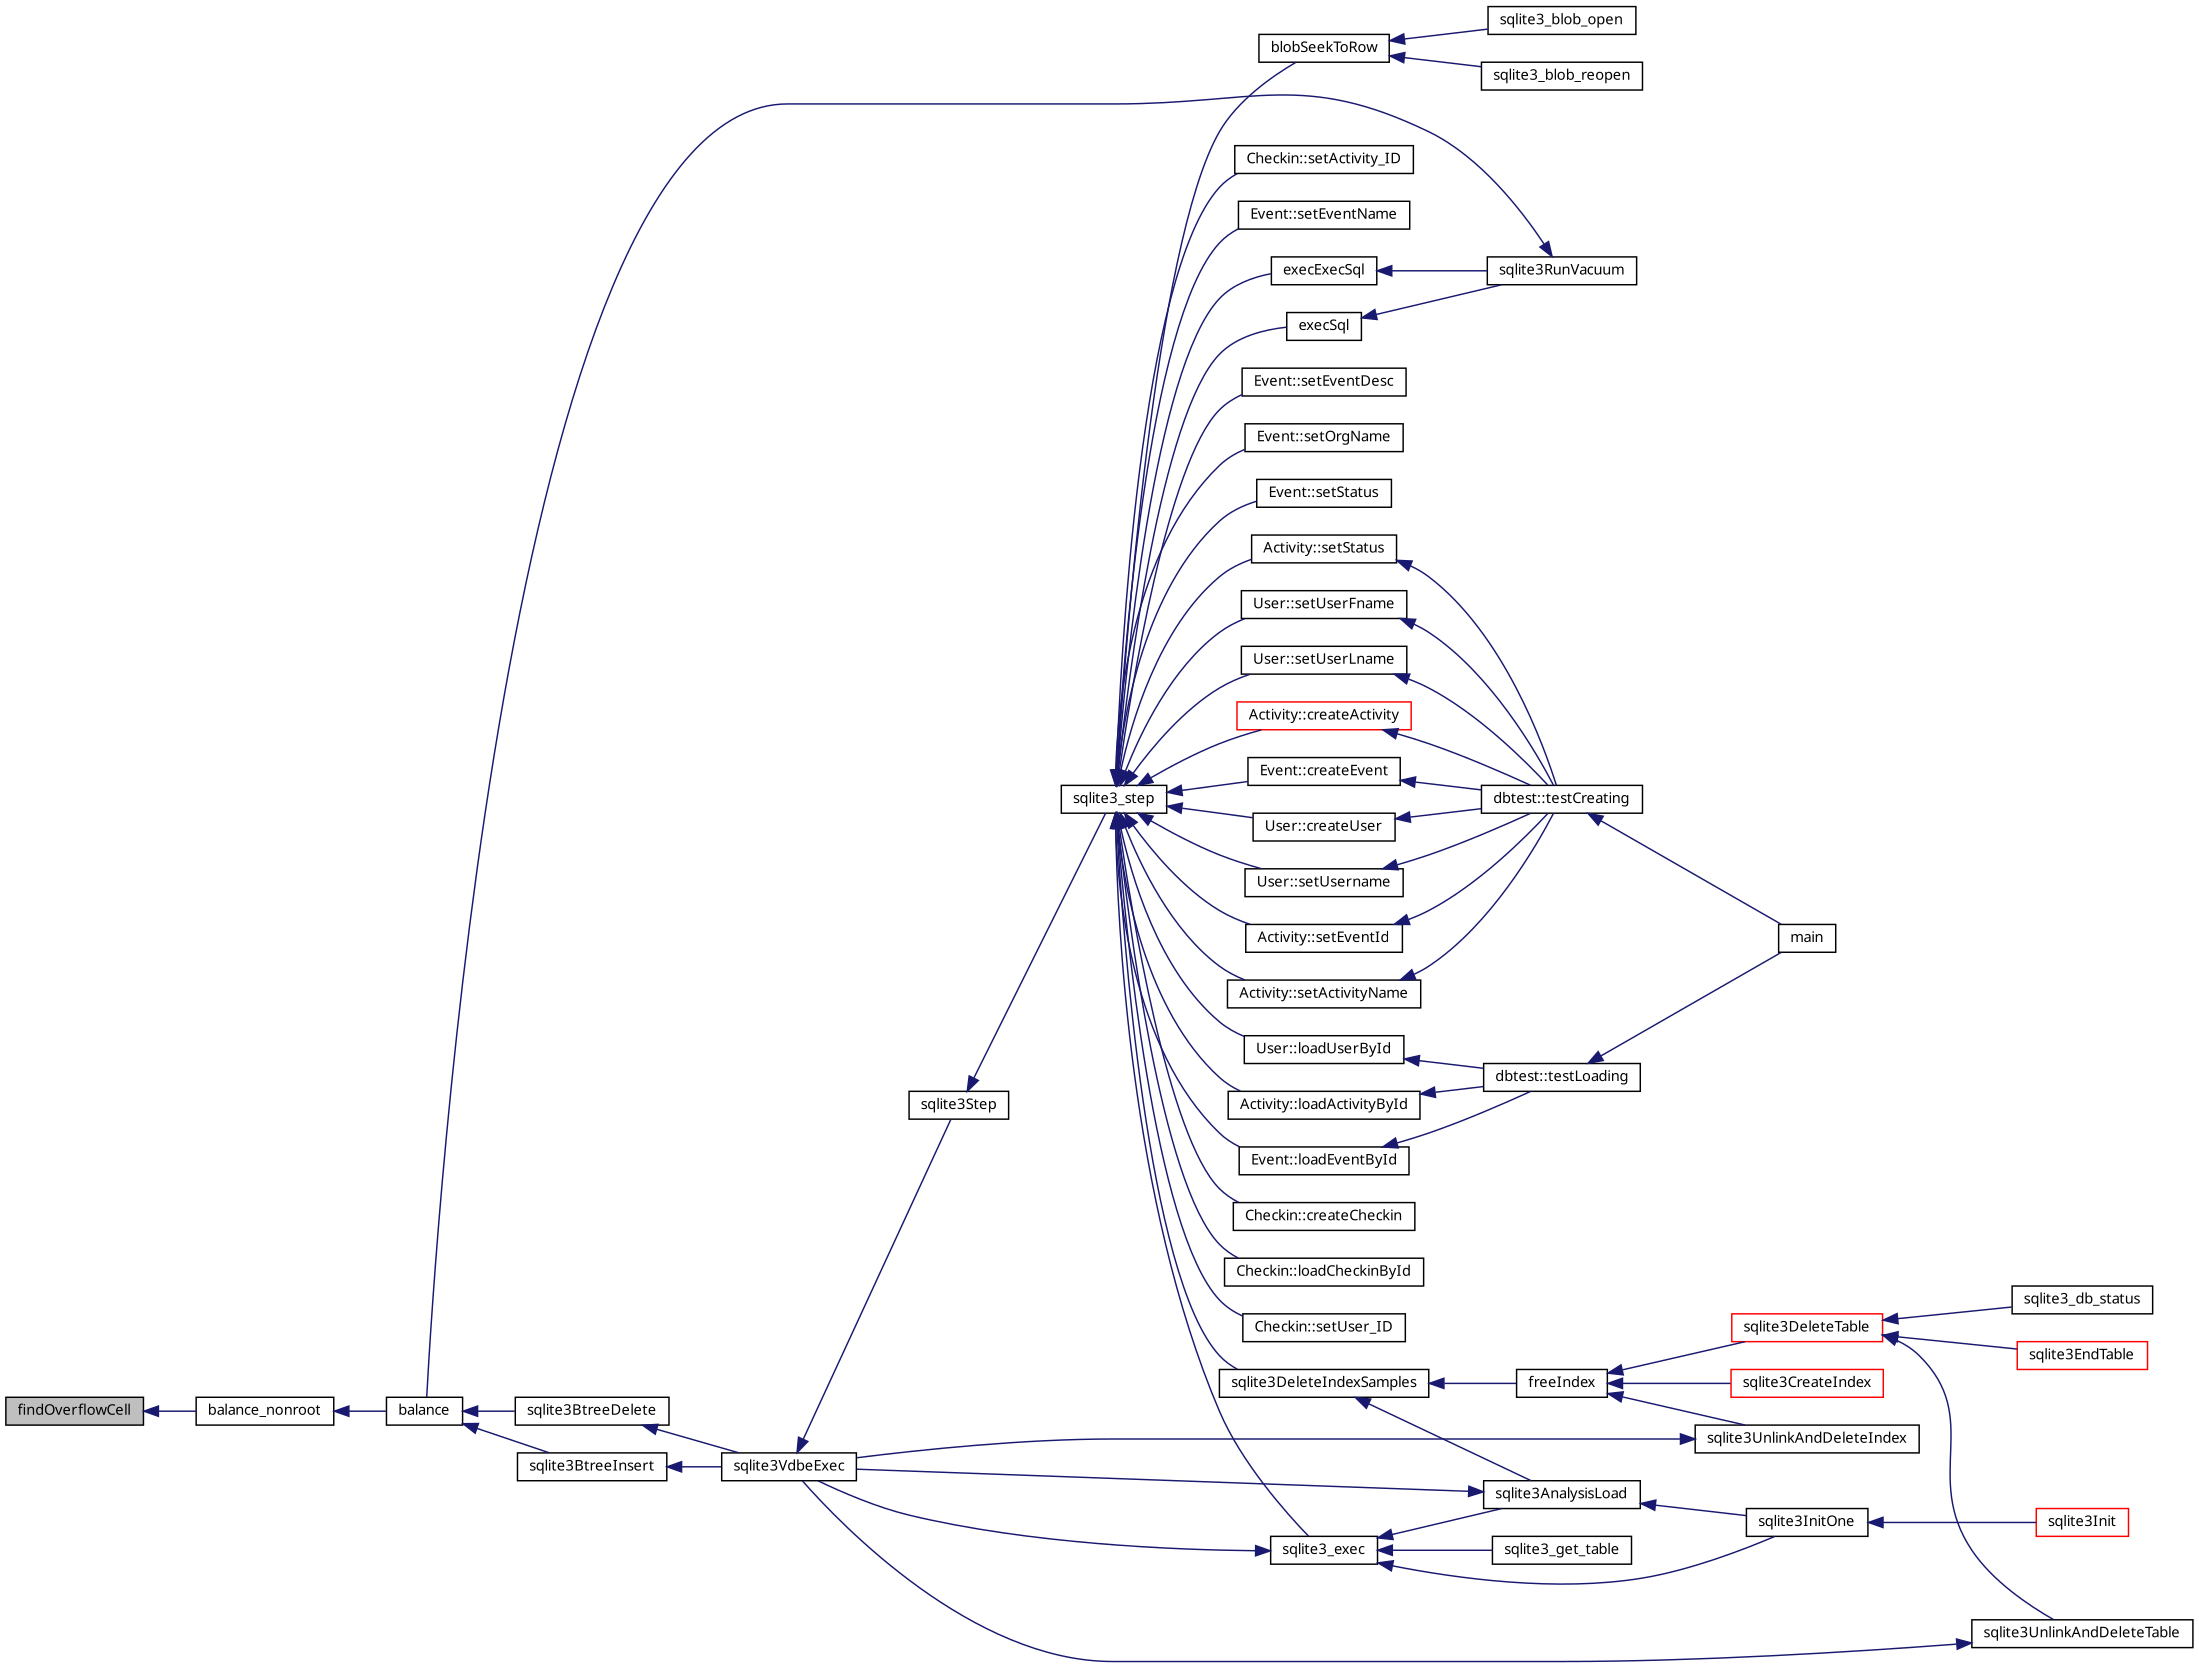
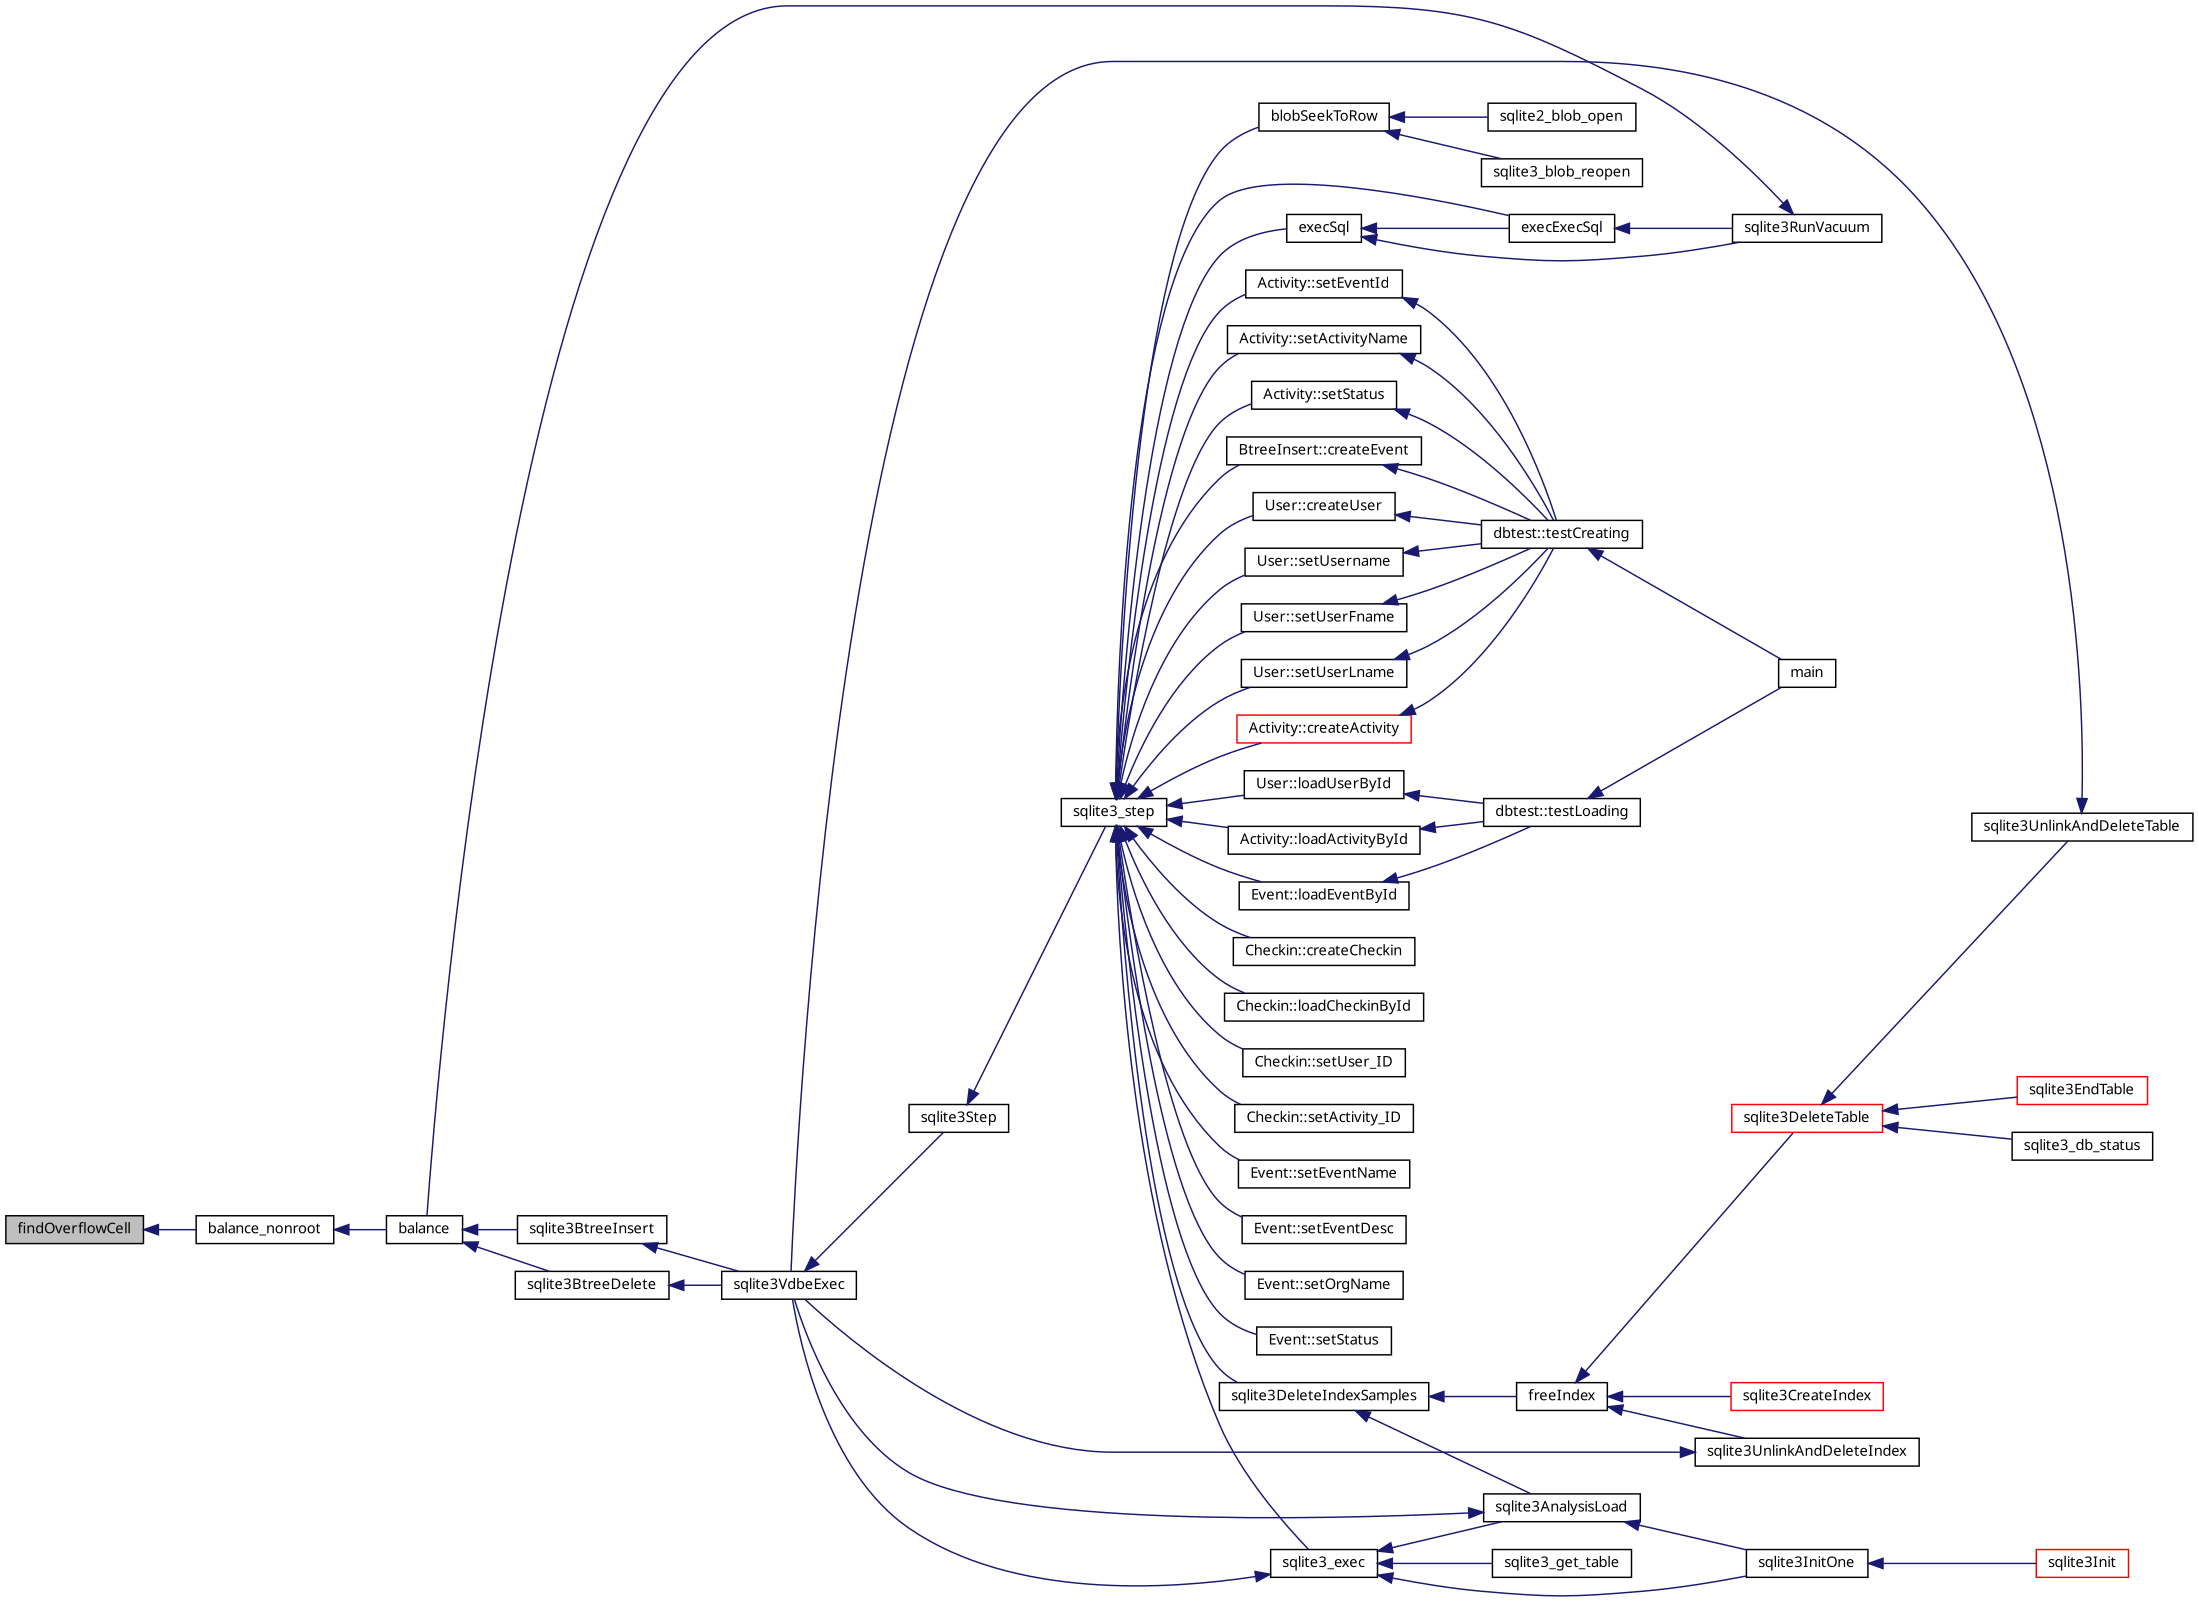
node "sqlite3_blob_open": label "sqlite3_blob_open" -> "sqlite2_blob_open"
edge "execExecSql" -> "execSql": added
node "Event::createEvent": label "Event::createEvent" -> "BtreeInsert::createEvent"
